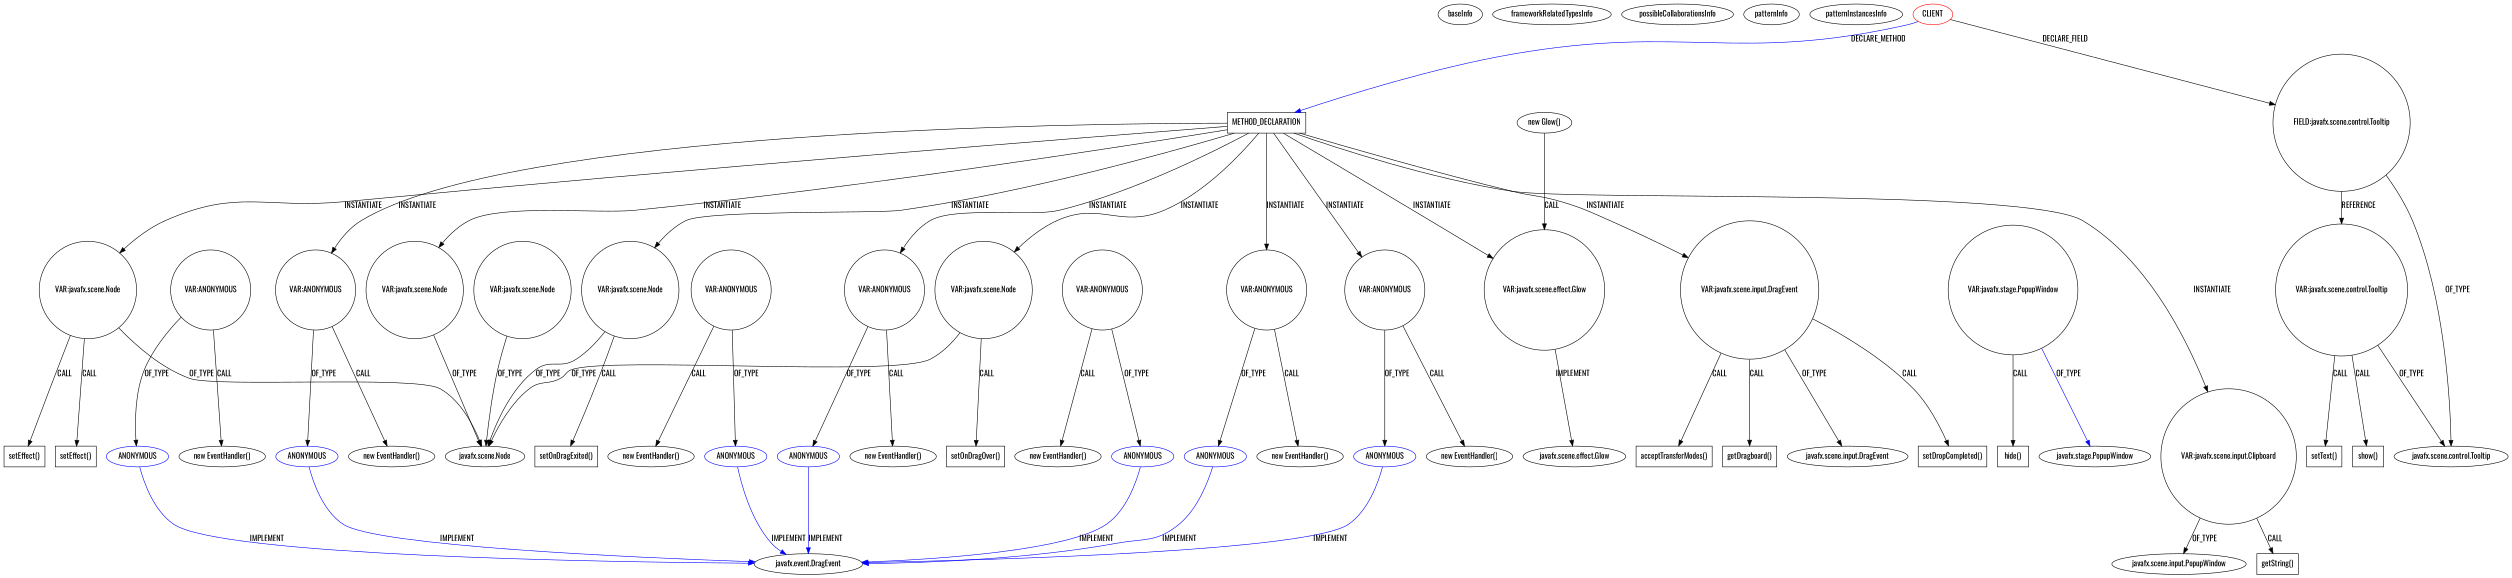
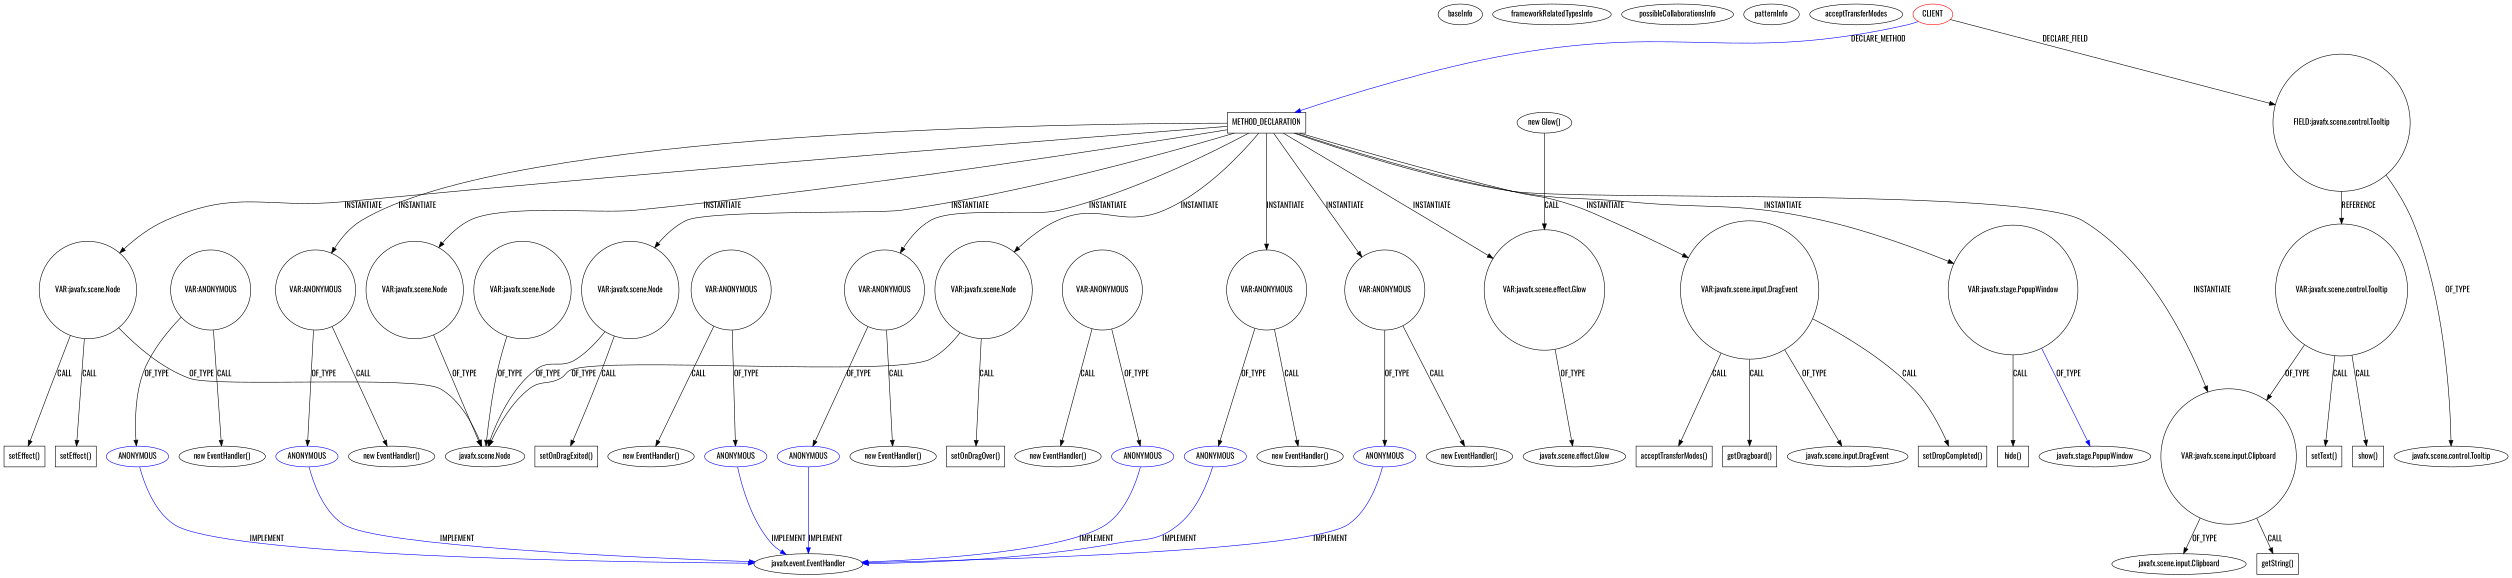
node "patternInstancesInfo": label "patternInstancesInfo" -> "acceptTransferModes"
edge "METHOD_DECLARATION" -> "VAR:javafx.stage.PopupWindow": added, label "INSTANTIATE"
edge "VAR:javafx.scene.effect.Glow" -> "javafx.scene.effect.Glow": label "IMPLEMENT" -> "OF_TYPE"
edge "VAR:javafx.scene.control.Tooltip" -> "javafx.scene.control.Tooltip": now "VAR:javafx.scene.control.Tooltip" -> "VAR:javafx.scene.input.Clipboard"
node "javafx.event.DragEvent": label "javafx.event.DragEvent" -> "javafx.event.EventHandler"
node "javafx.scene.input.PopupWindow": label "javafx.scene.input.PopupWindow" -> "javafx.scene.input.Clipboard"
